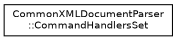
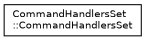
node "CommonXMLDocumentParser ::CommandHandlersSet": label "CommonXMLDocumentParser ::CommandHandlersSet" -> "CommandHandlersSet ::CommandHandlersSet"
